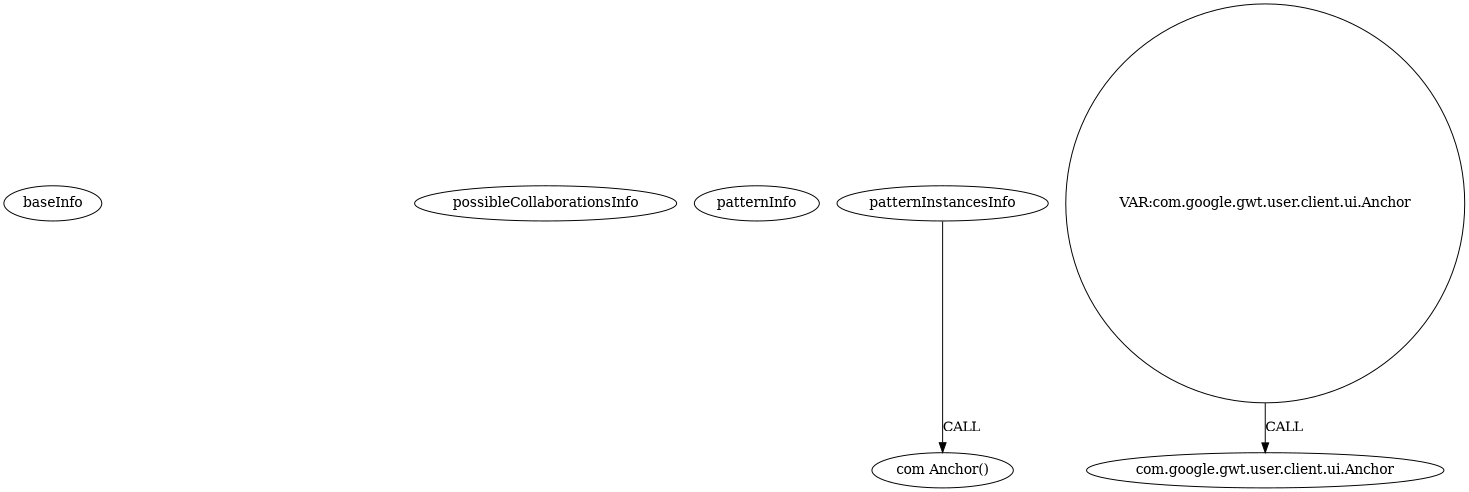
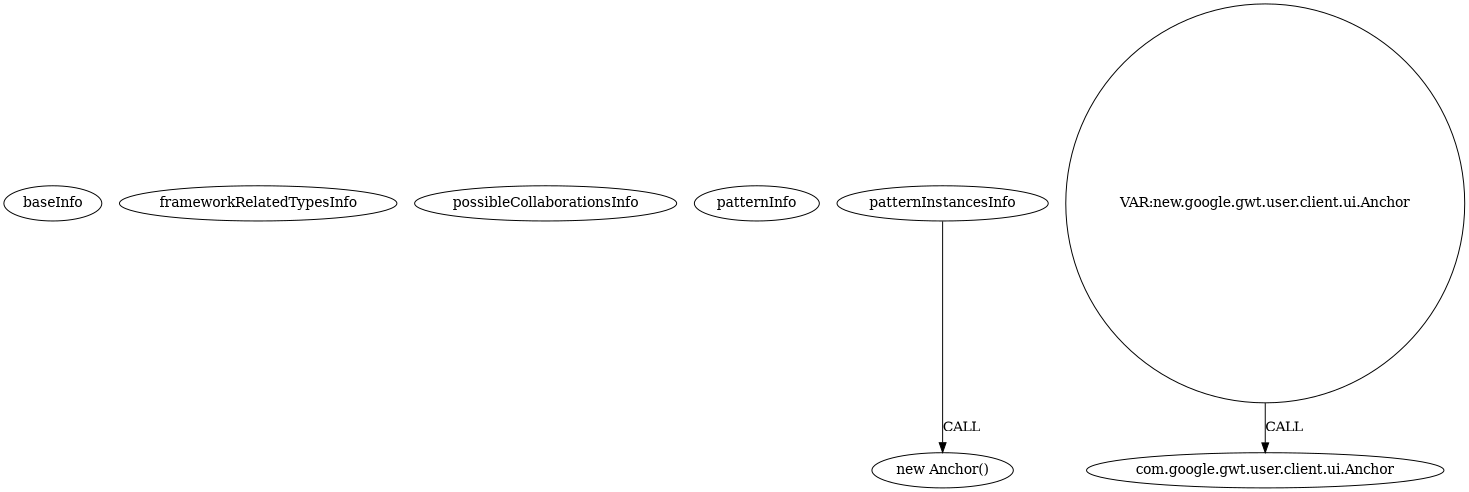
node "frameworkRelatedTypesInfo": added
node "VAR:com.google.gwt.user.client.ui.Anchor": label "VAR:com.google.gwt.user.client.ui.Anchor" -> "VAR:new.google.gwt.user.client.ui.Anchor"
node "com Anchor()": label "com Anchor()" -> "new Anchor()"
